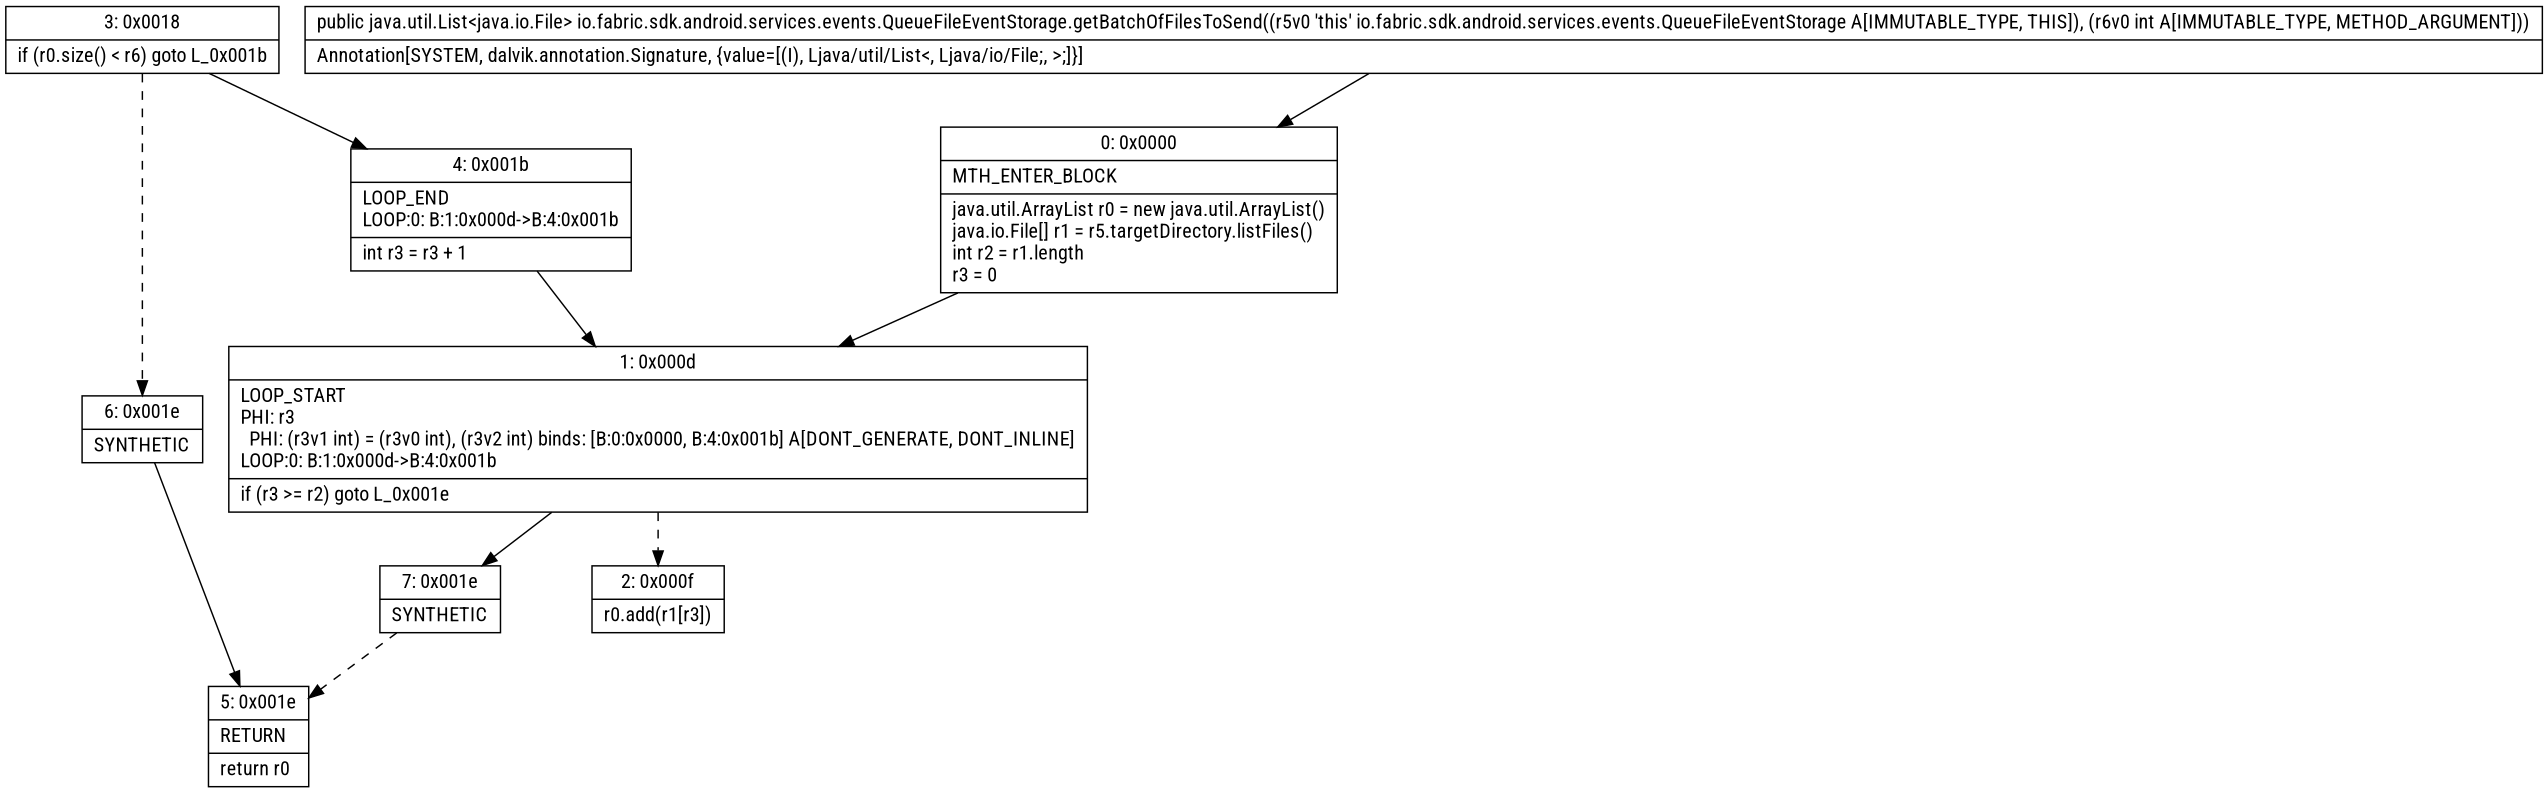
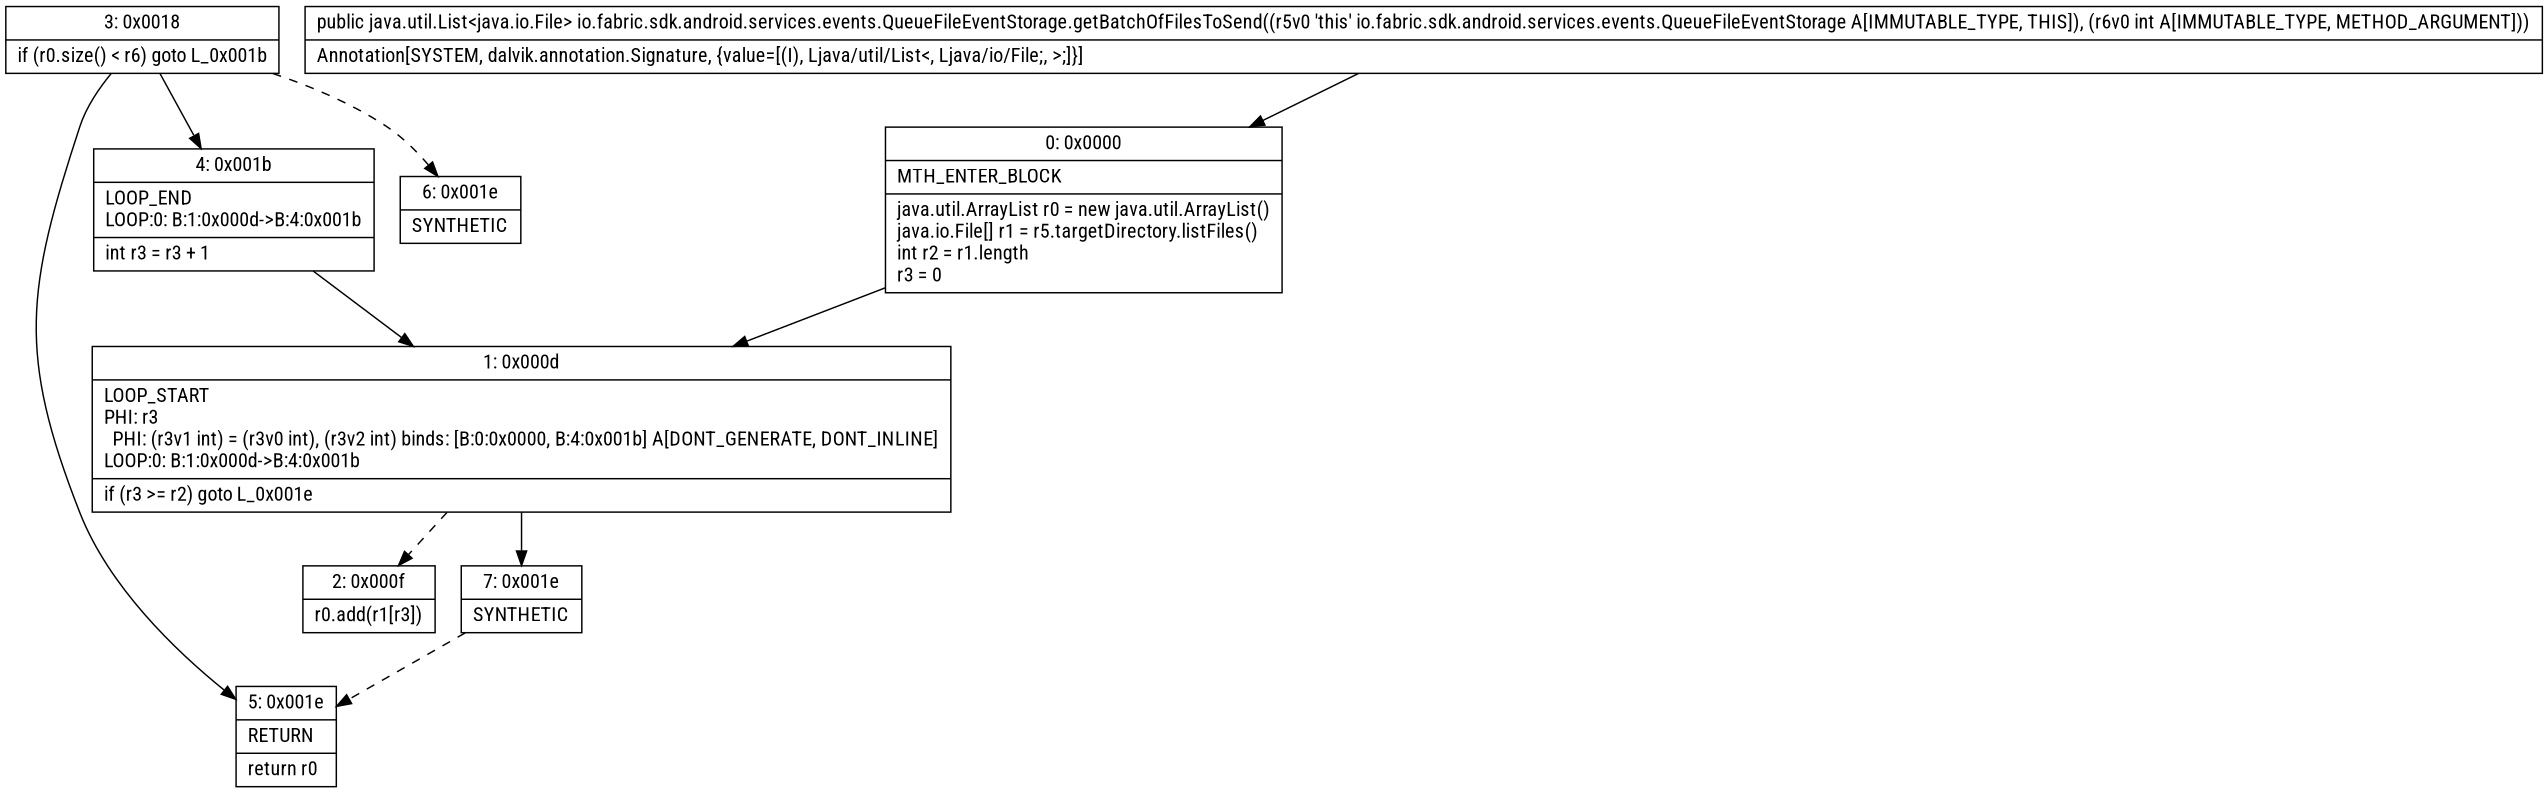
edge "6: 0x001e" -> "5: 0x001e": now "3: 0x0018" -> "5: 0x001e"
